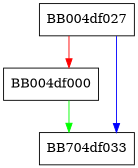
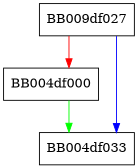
node "BB004df027": label "BB004df027" -> "BB009df027"
node "BB704df033": label "BB704df033" -> "BB004df033"
